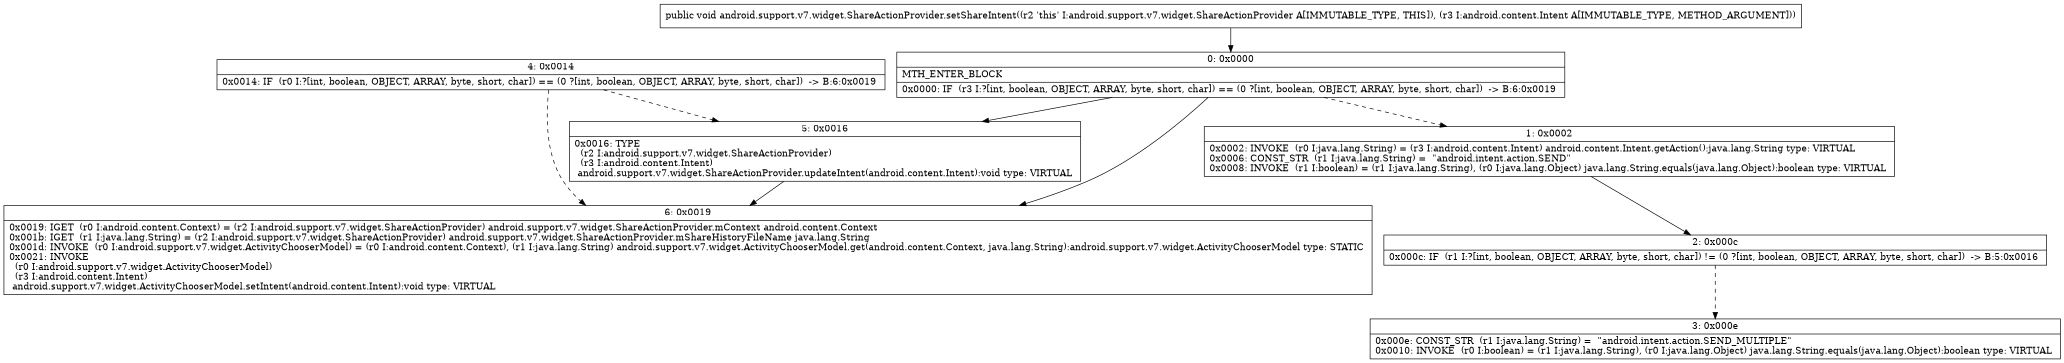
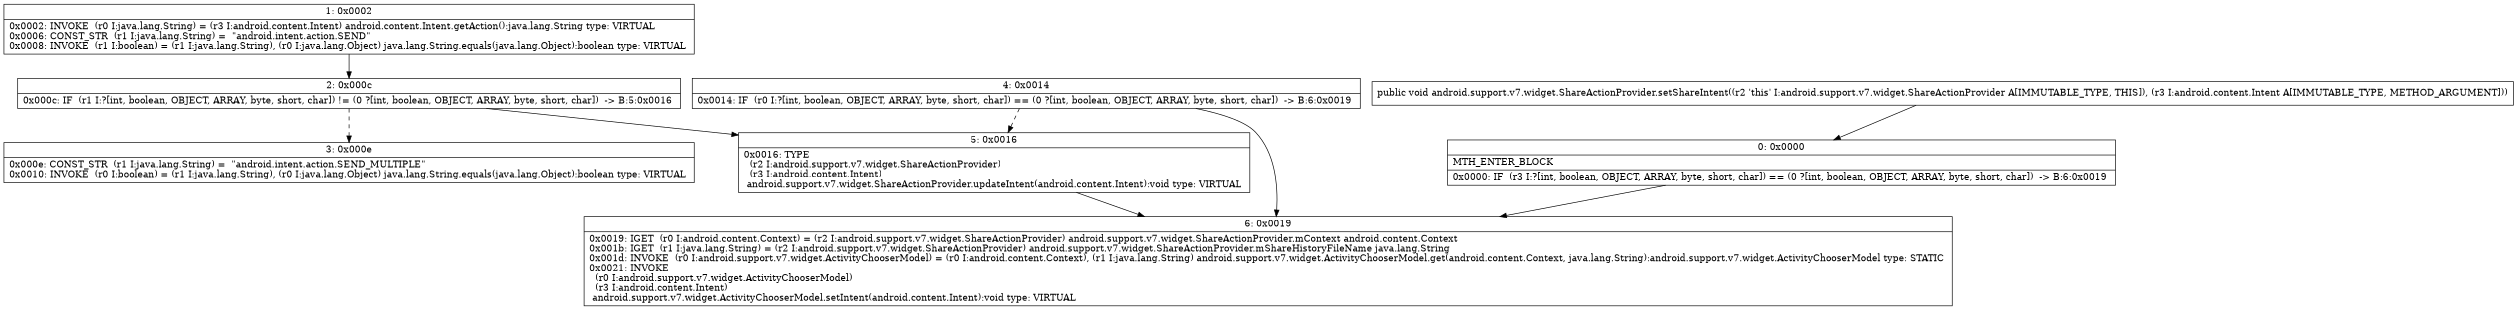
edge "0: 0x0000" -> "5: 0x0016": now "2: 0x000c" -> "5: 0x0016"
edge "0: 0x0000" -> "1: 0x0002": removed
edge "4: 0x0014" -> "6: 0x0019": style dashed -> solid
